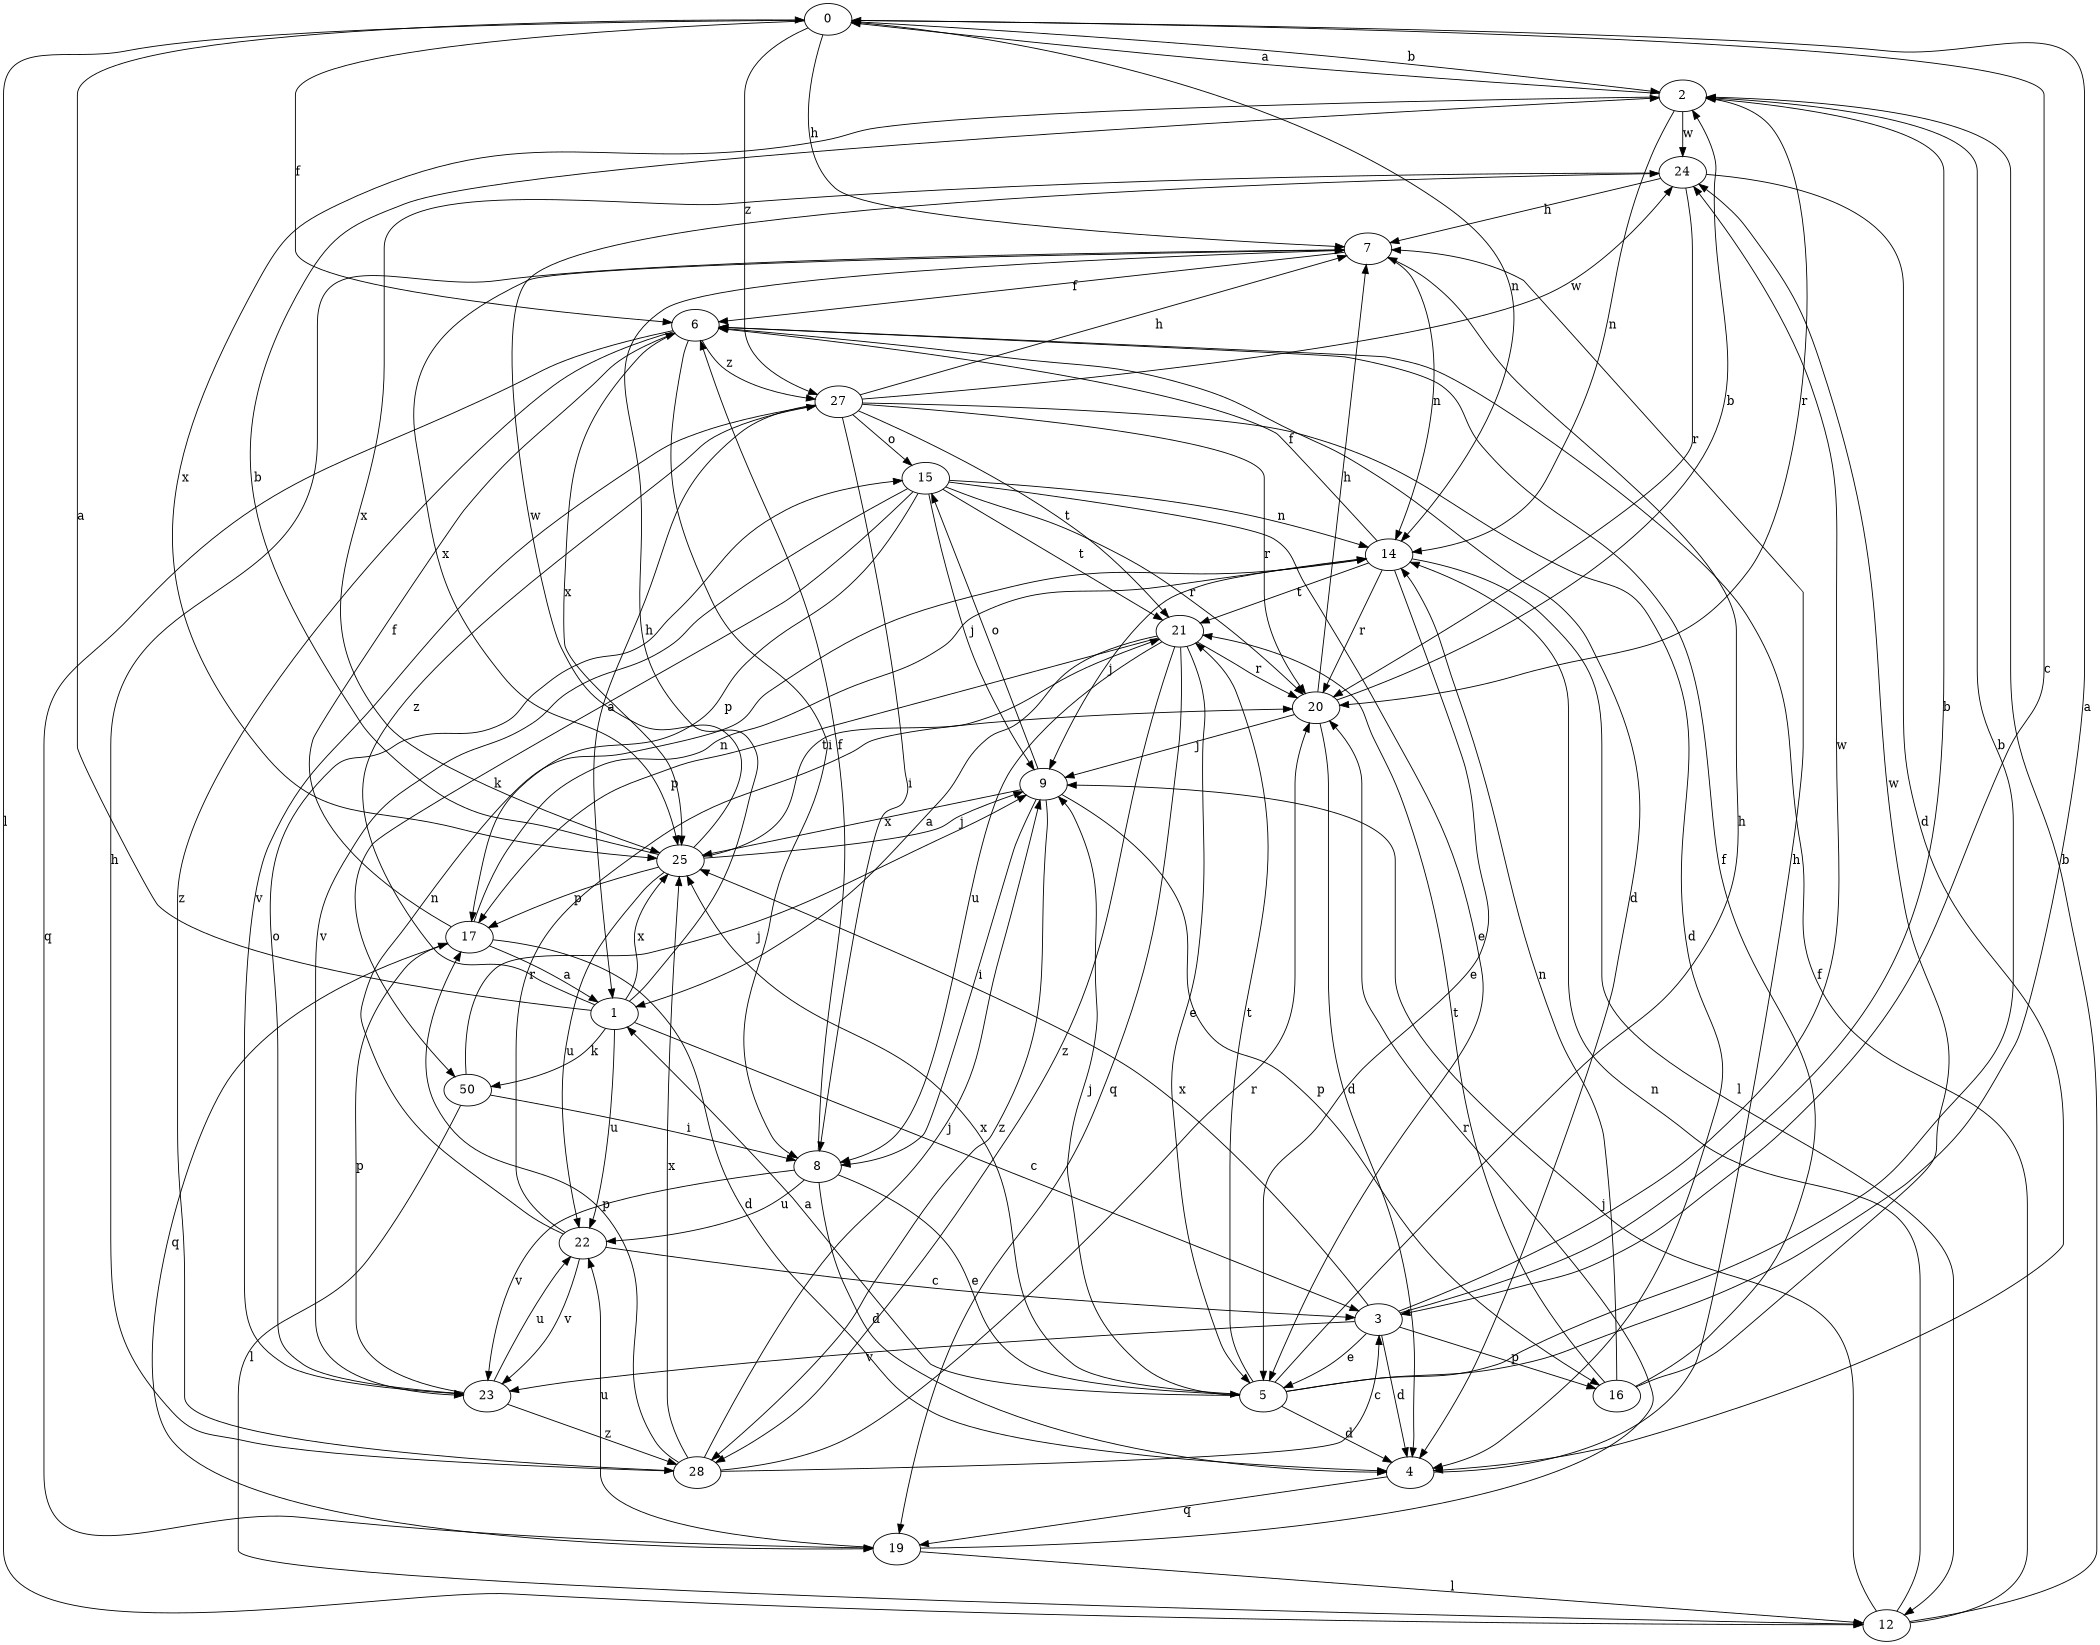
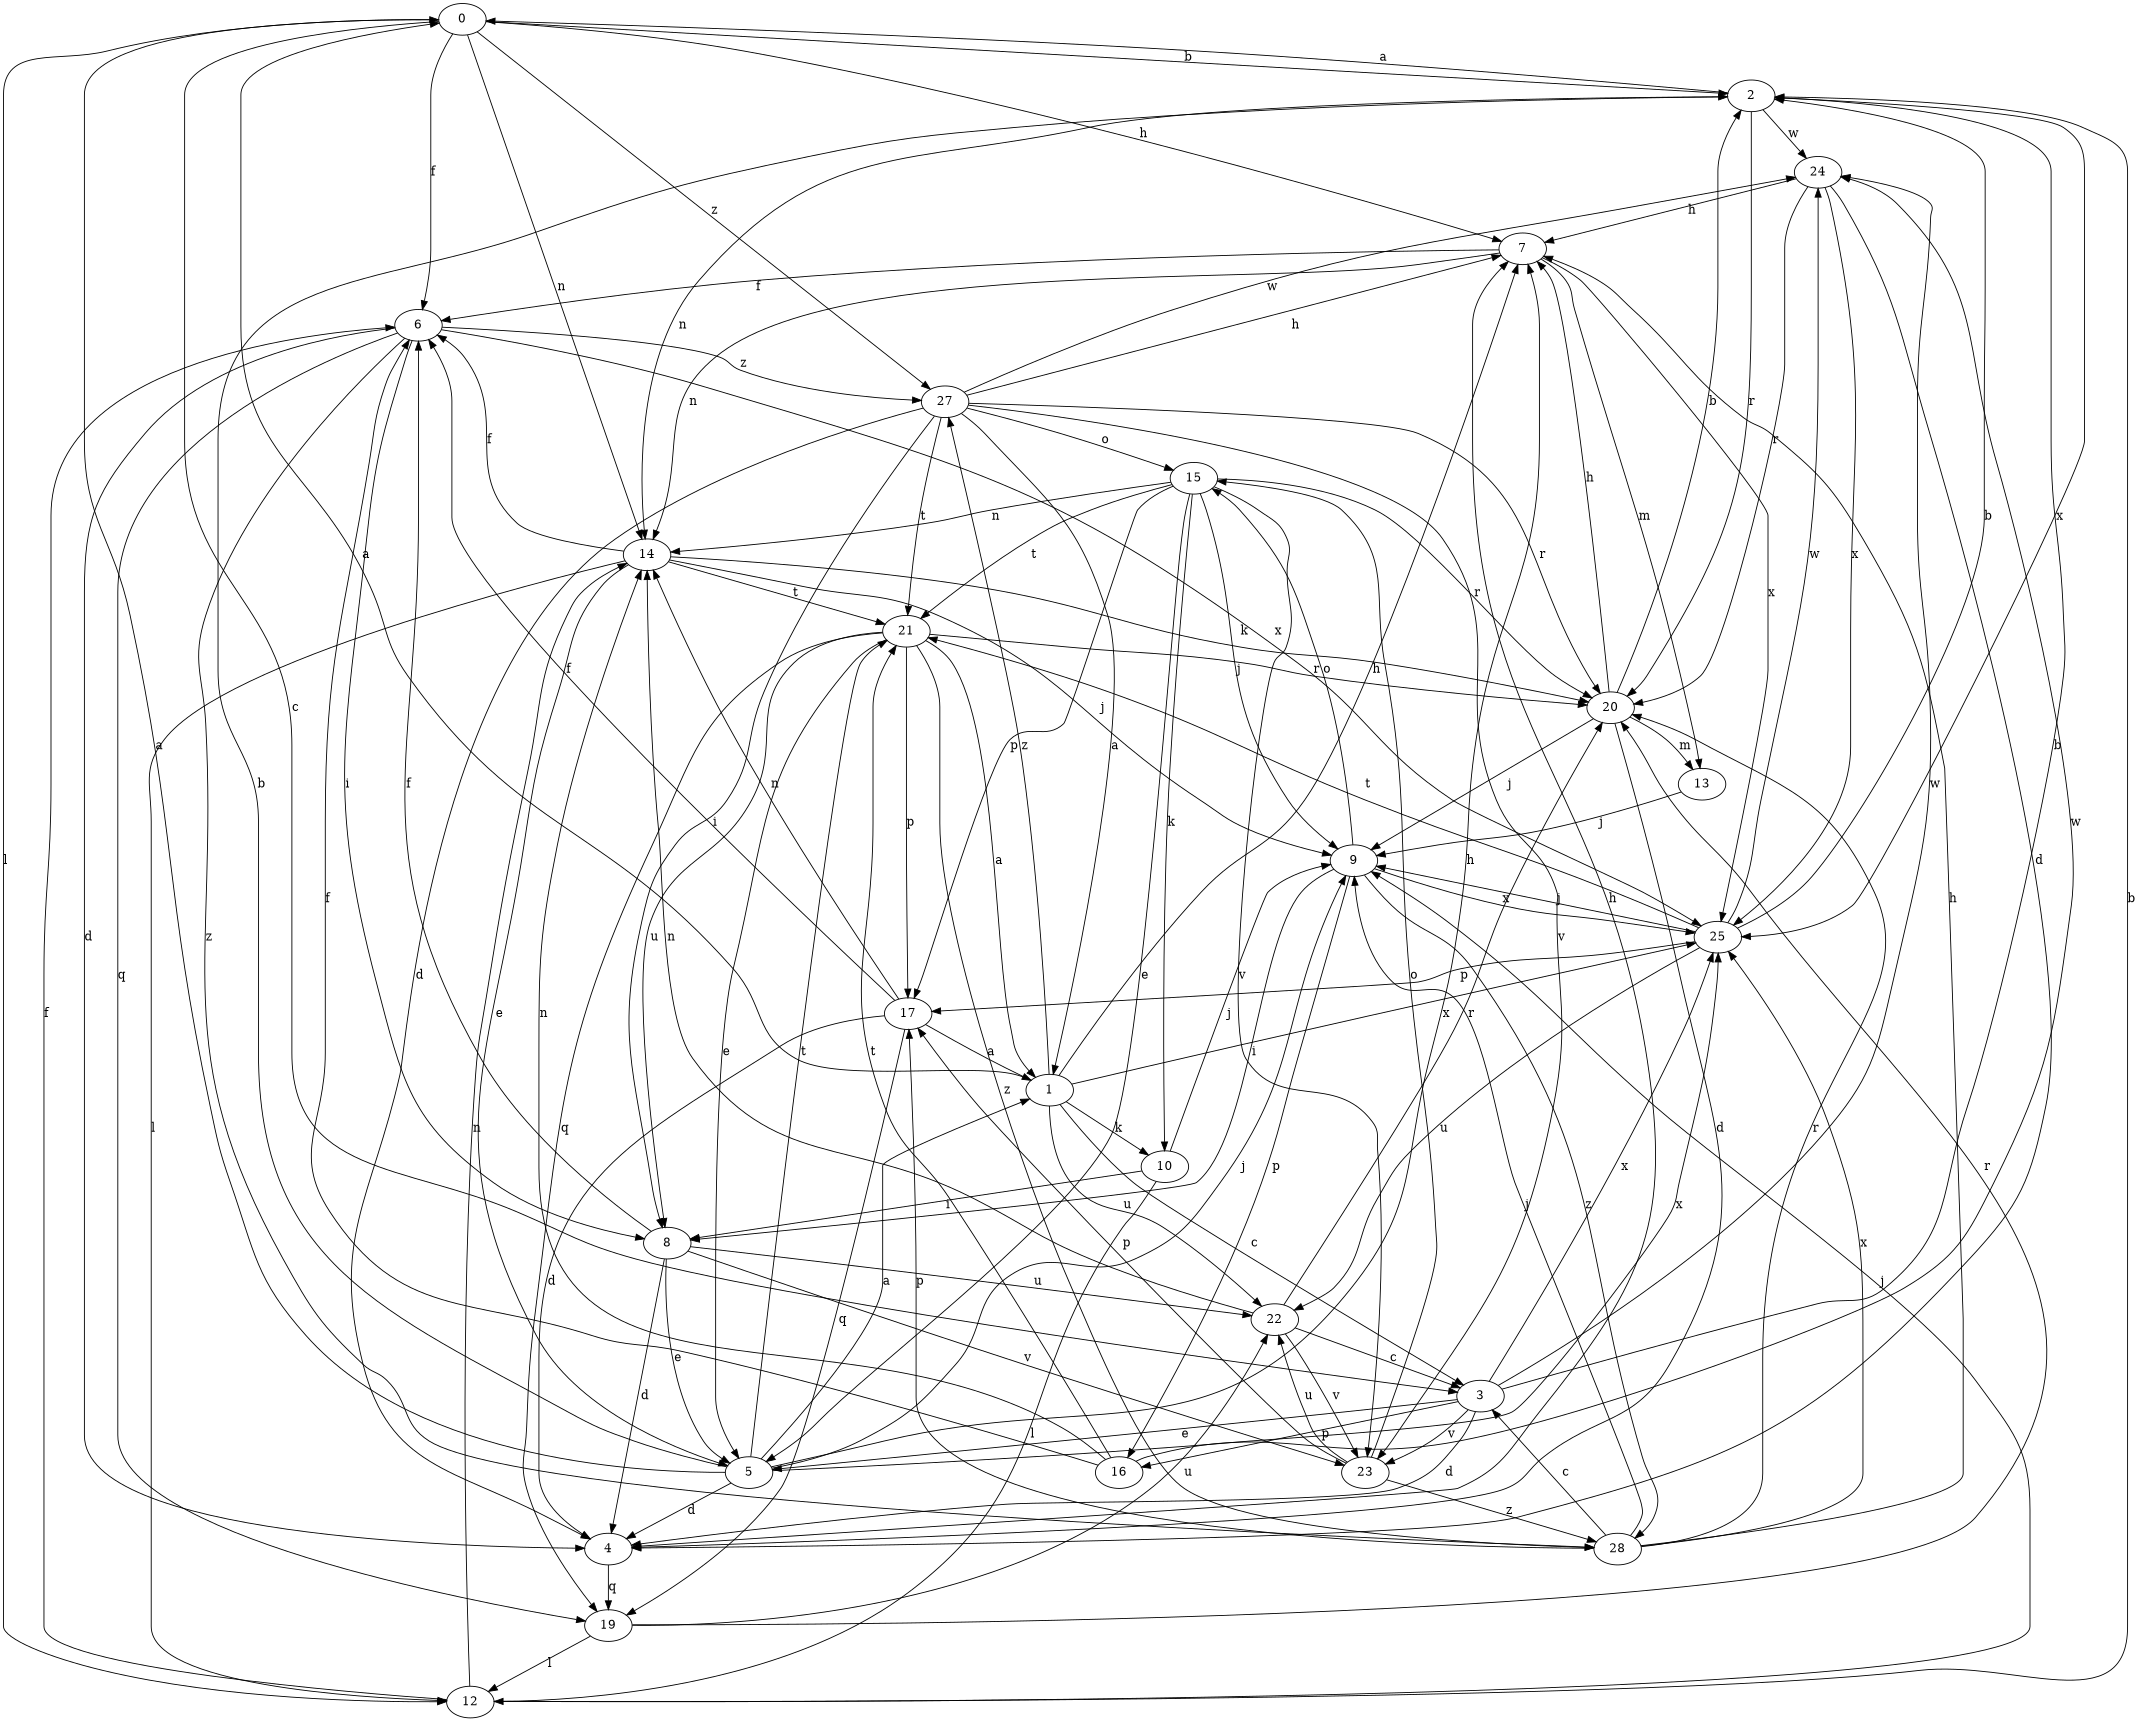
edge "14" -> "20": label "r" -> "k"
node "13": added
node "50": label "50" -> "10"
